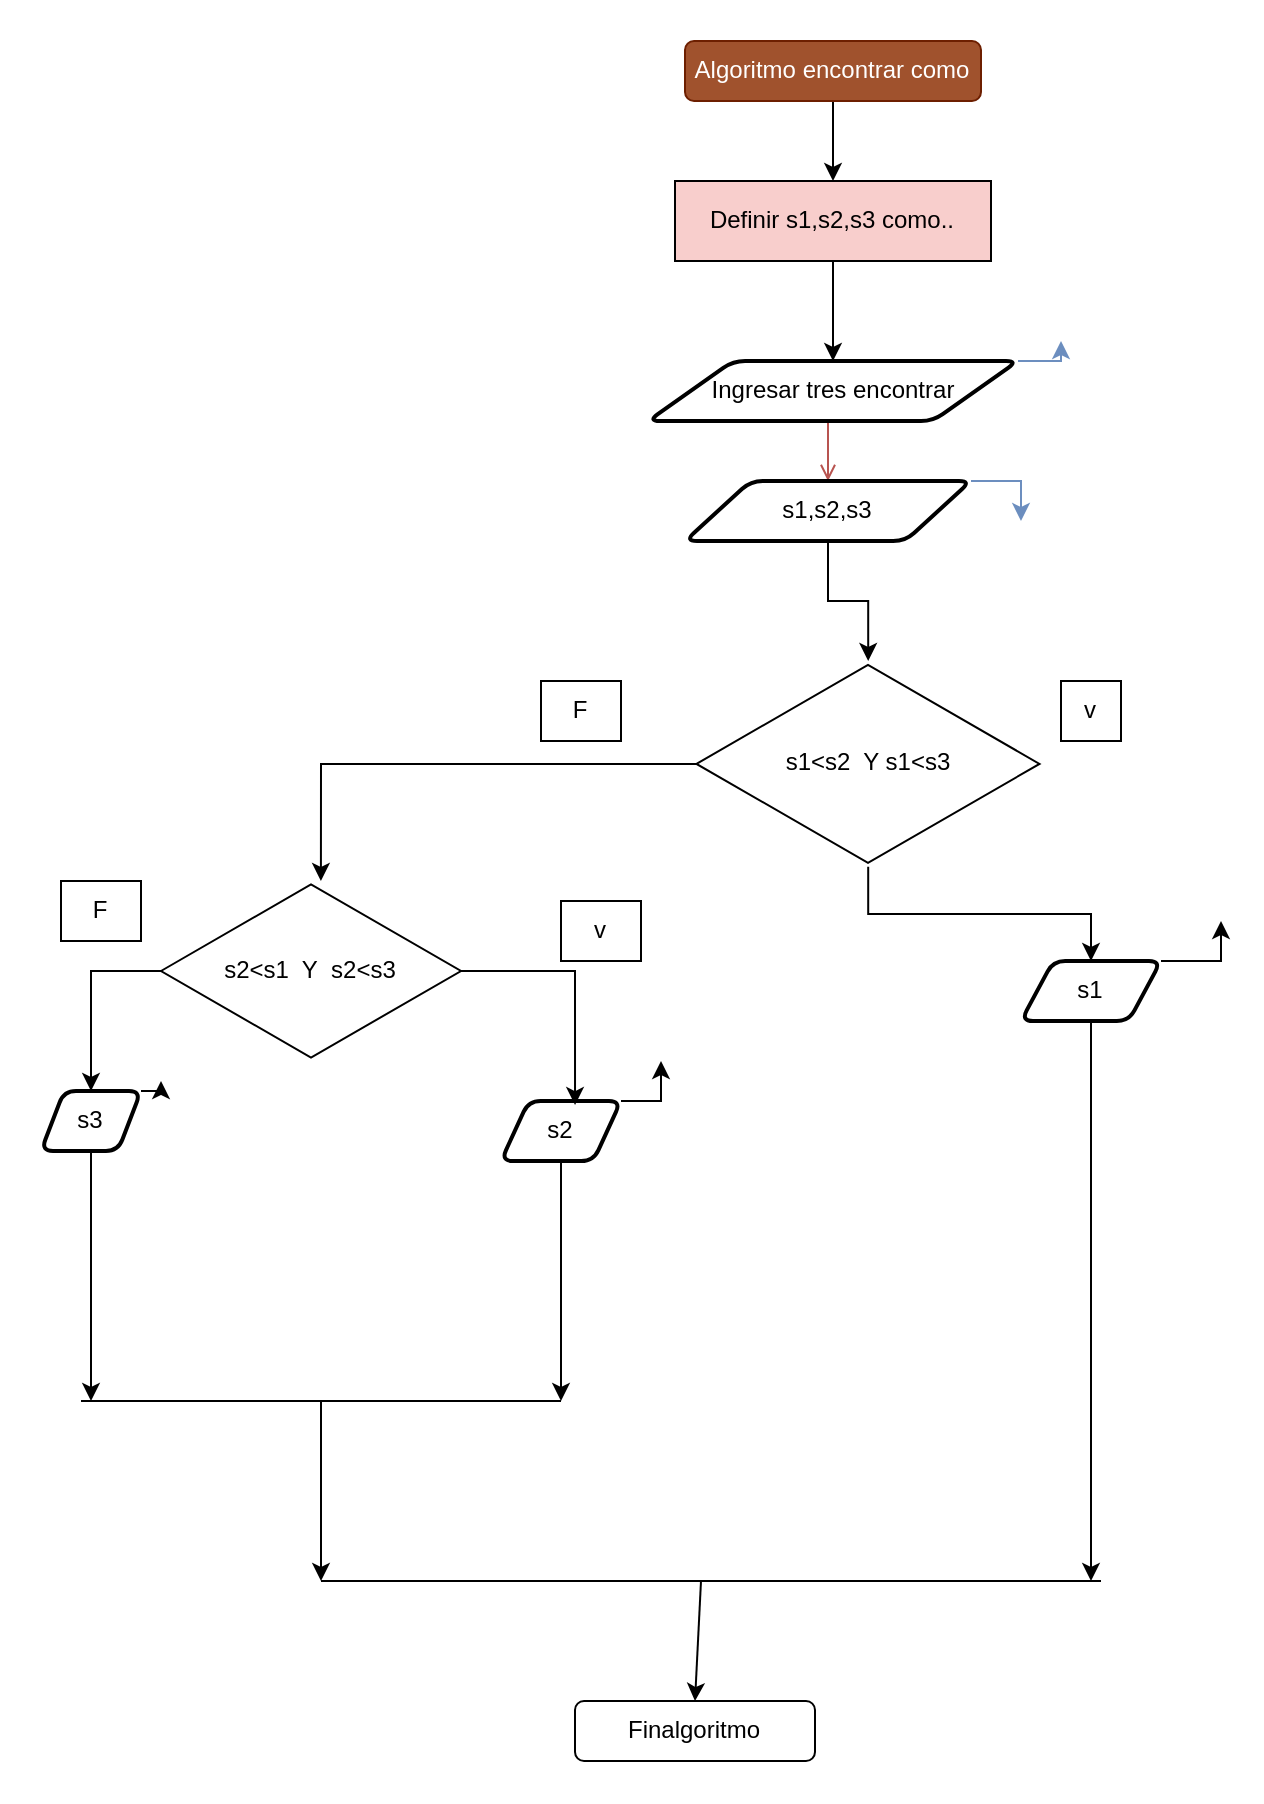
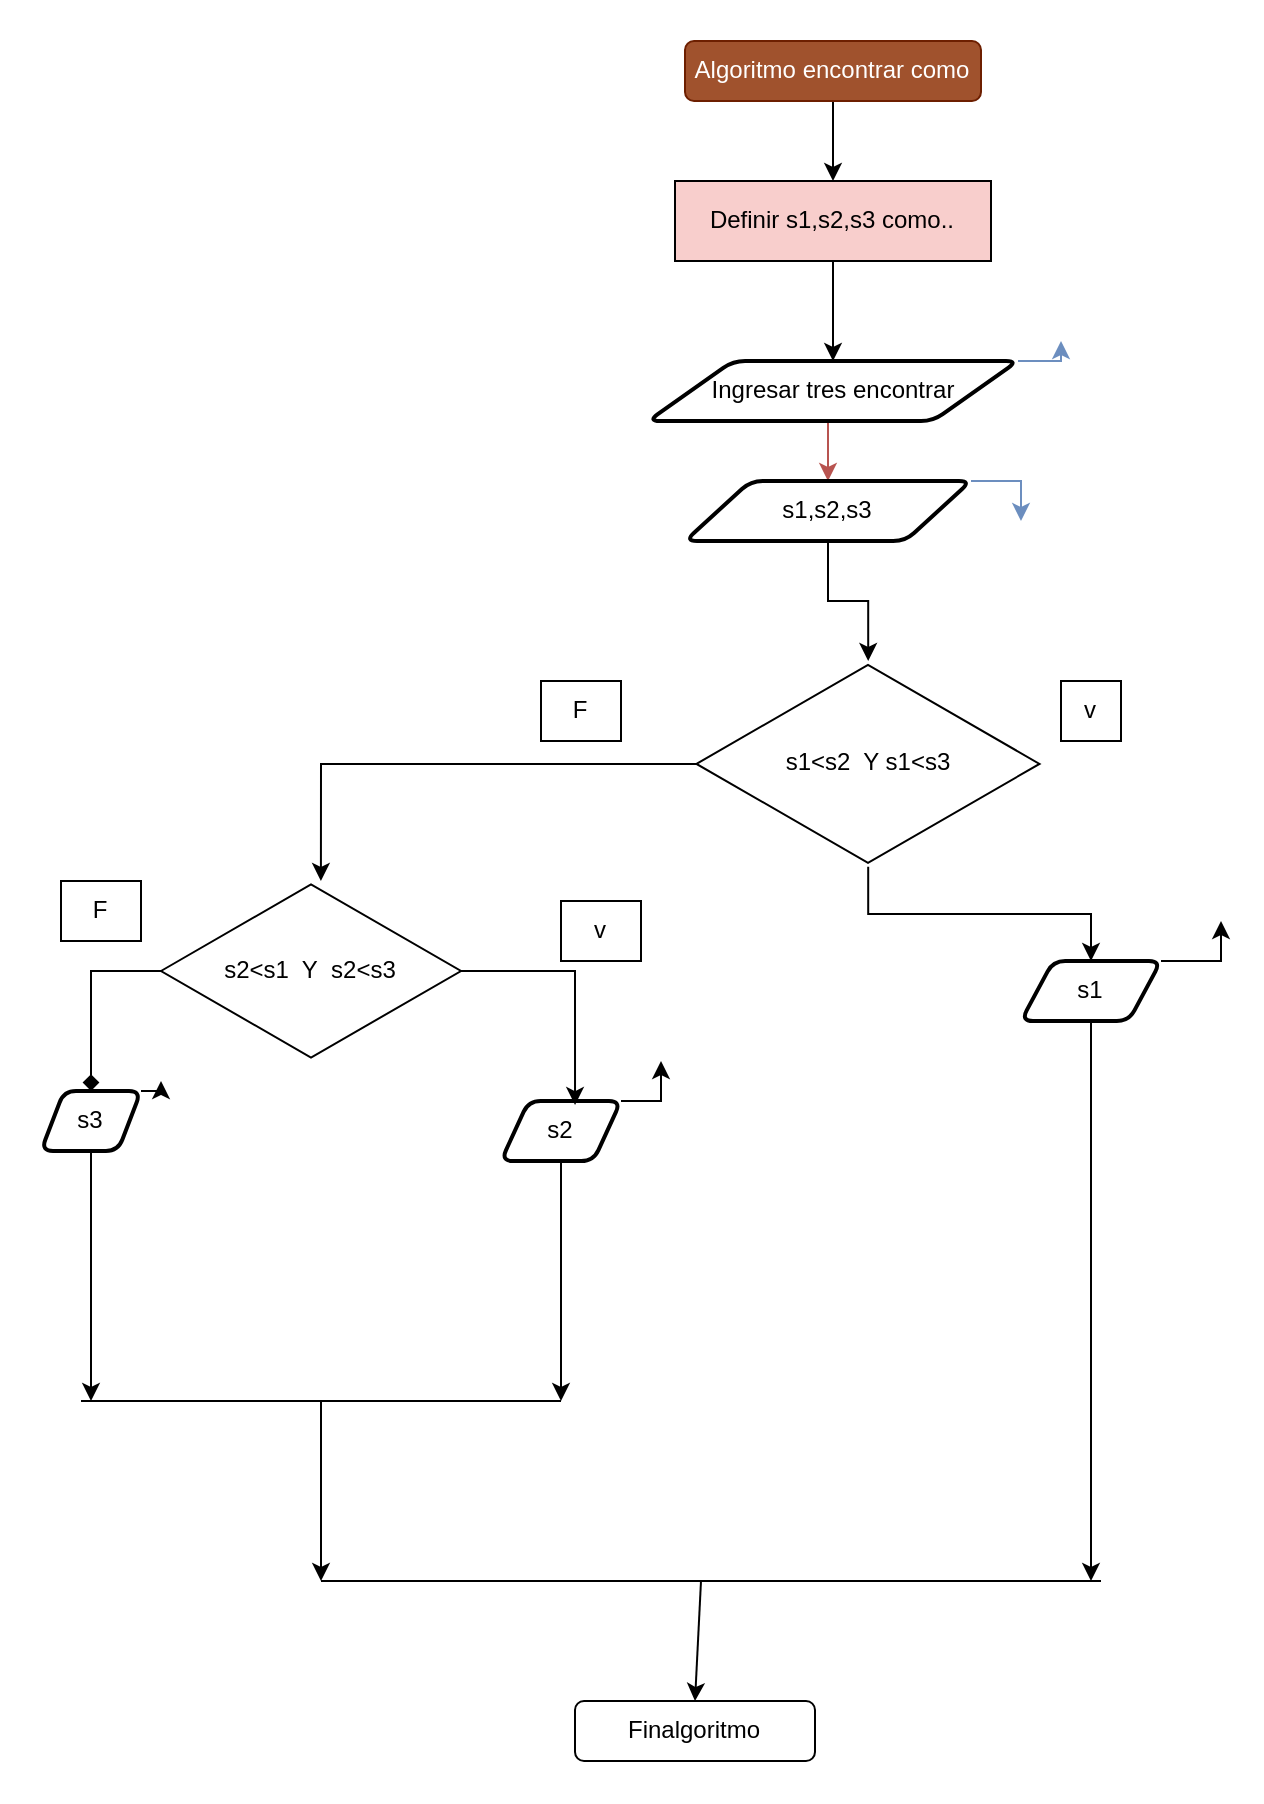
edge "Ingresar tres encontrar" -> "s1,s2,s3": arrowhead open -> classic
edge "s2<s1 Y s2<s3" -> "s3": arrowhead classic -> diamond
